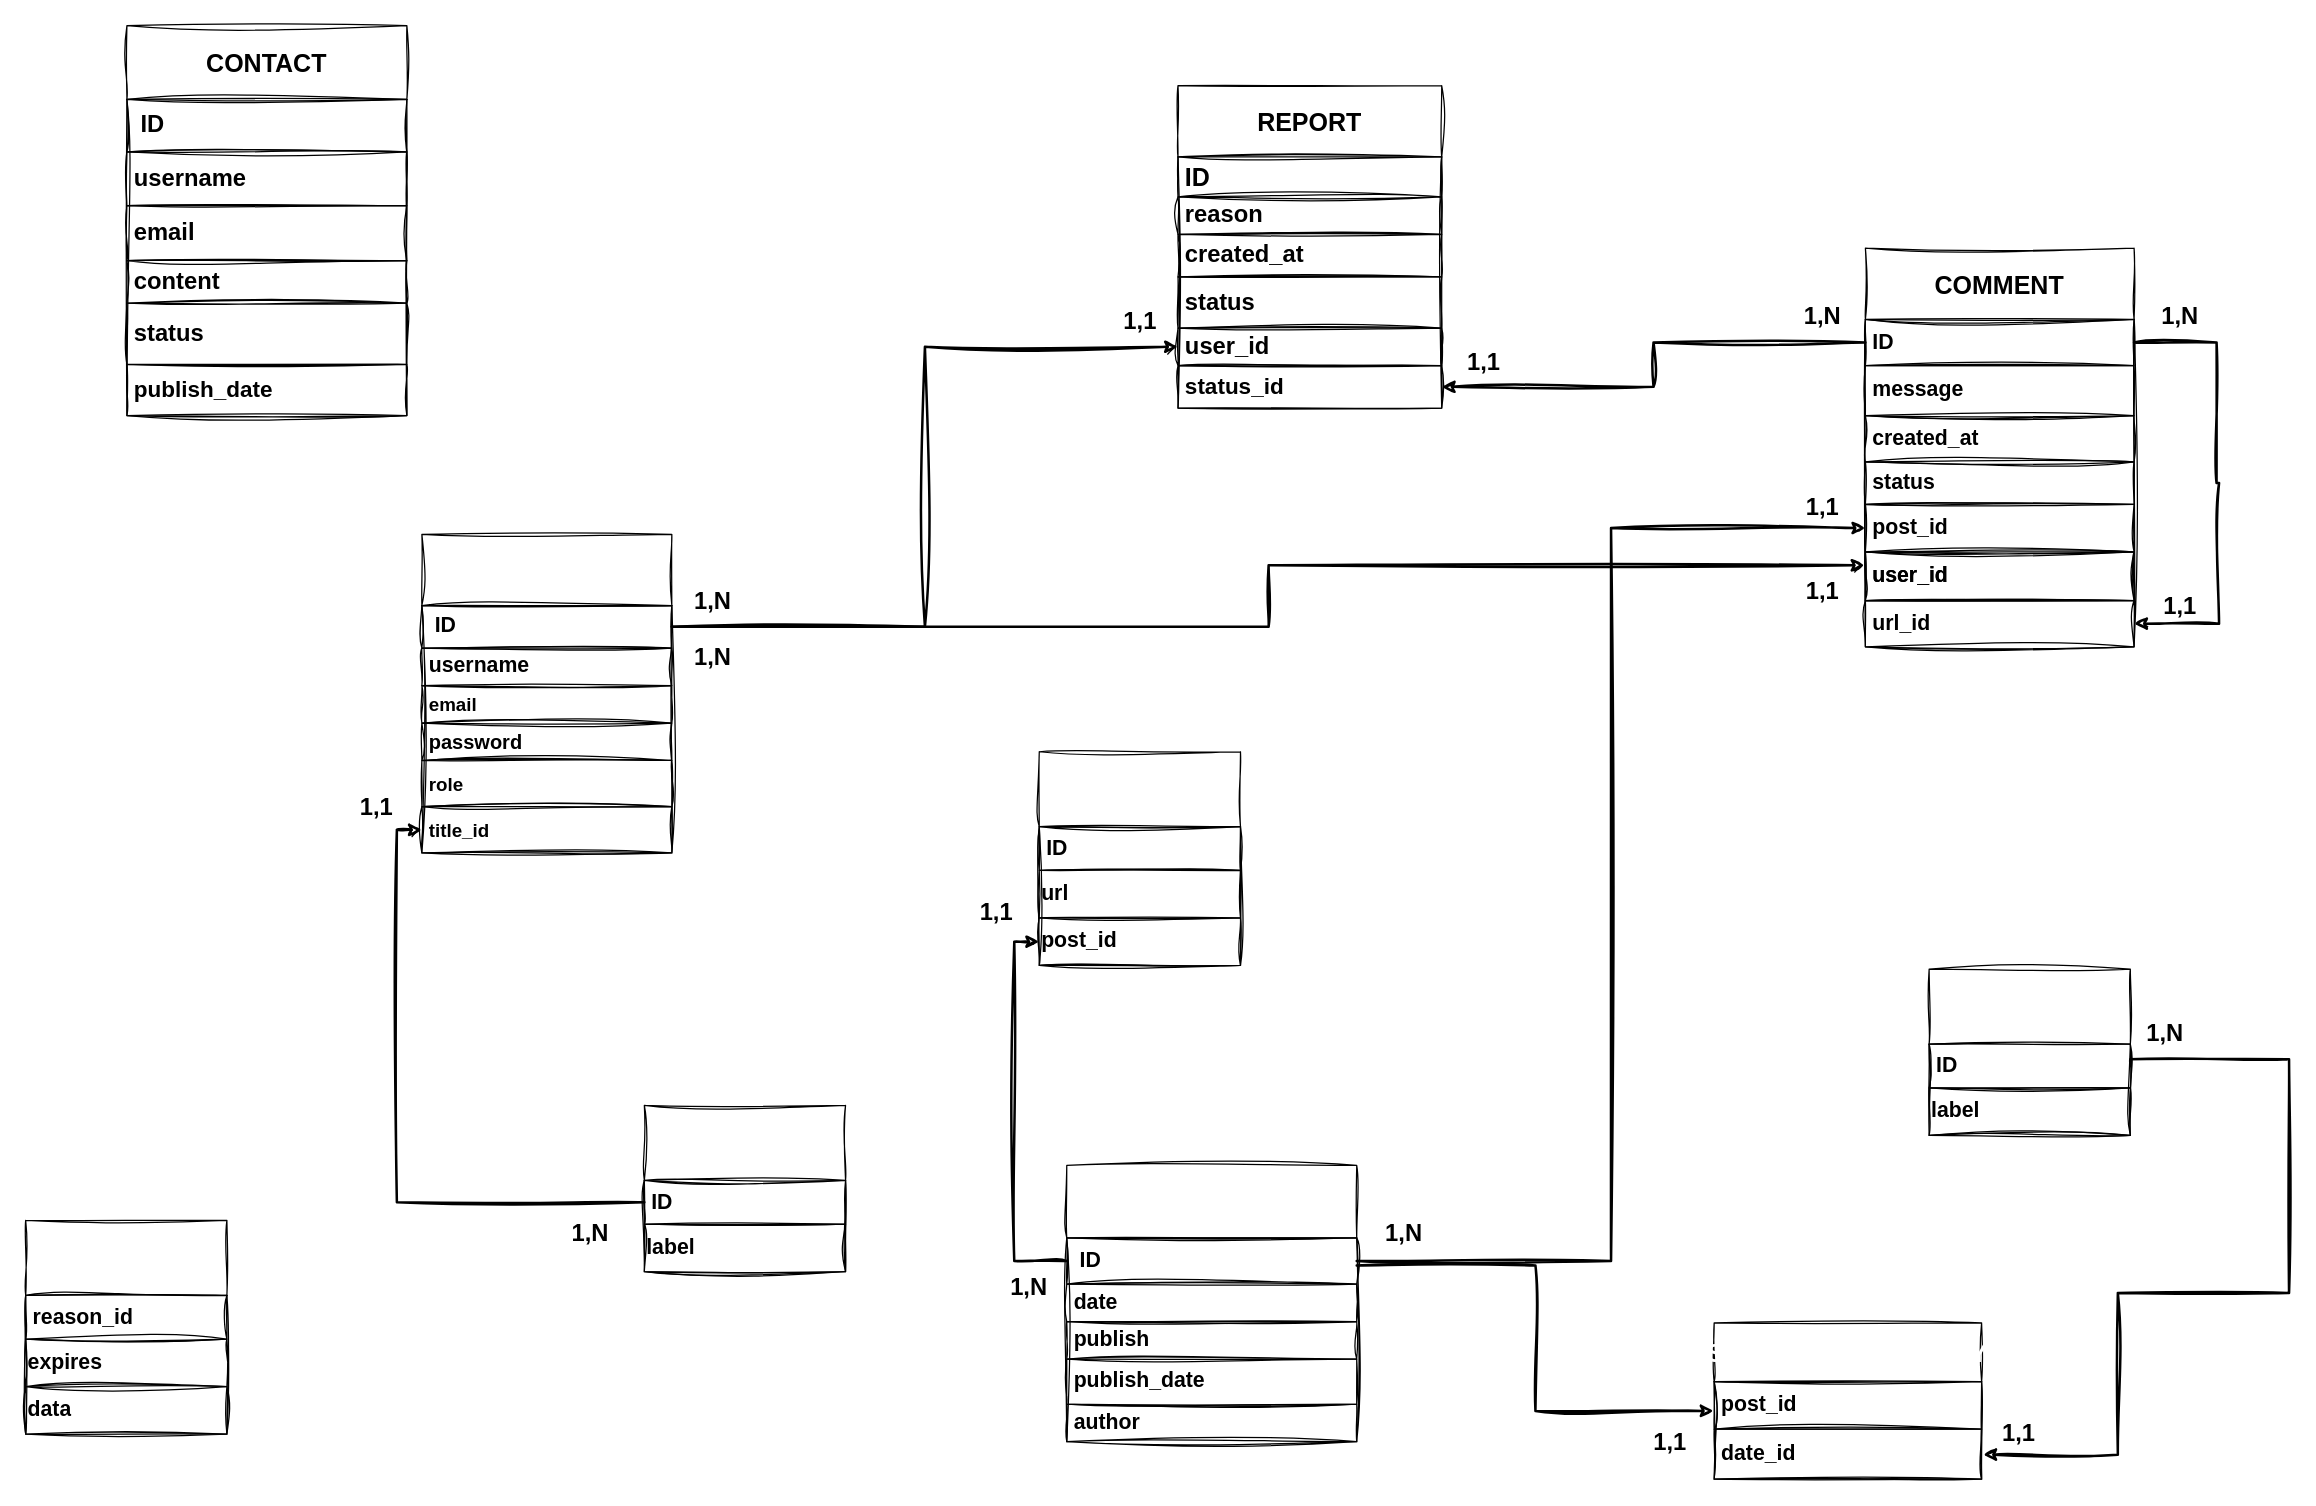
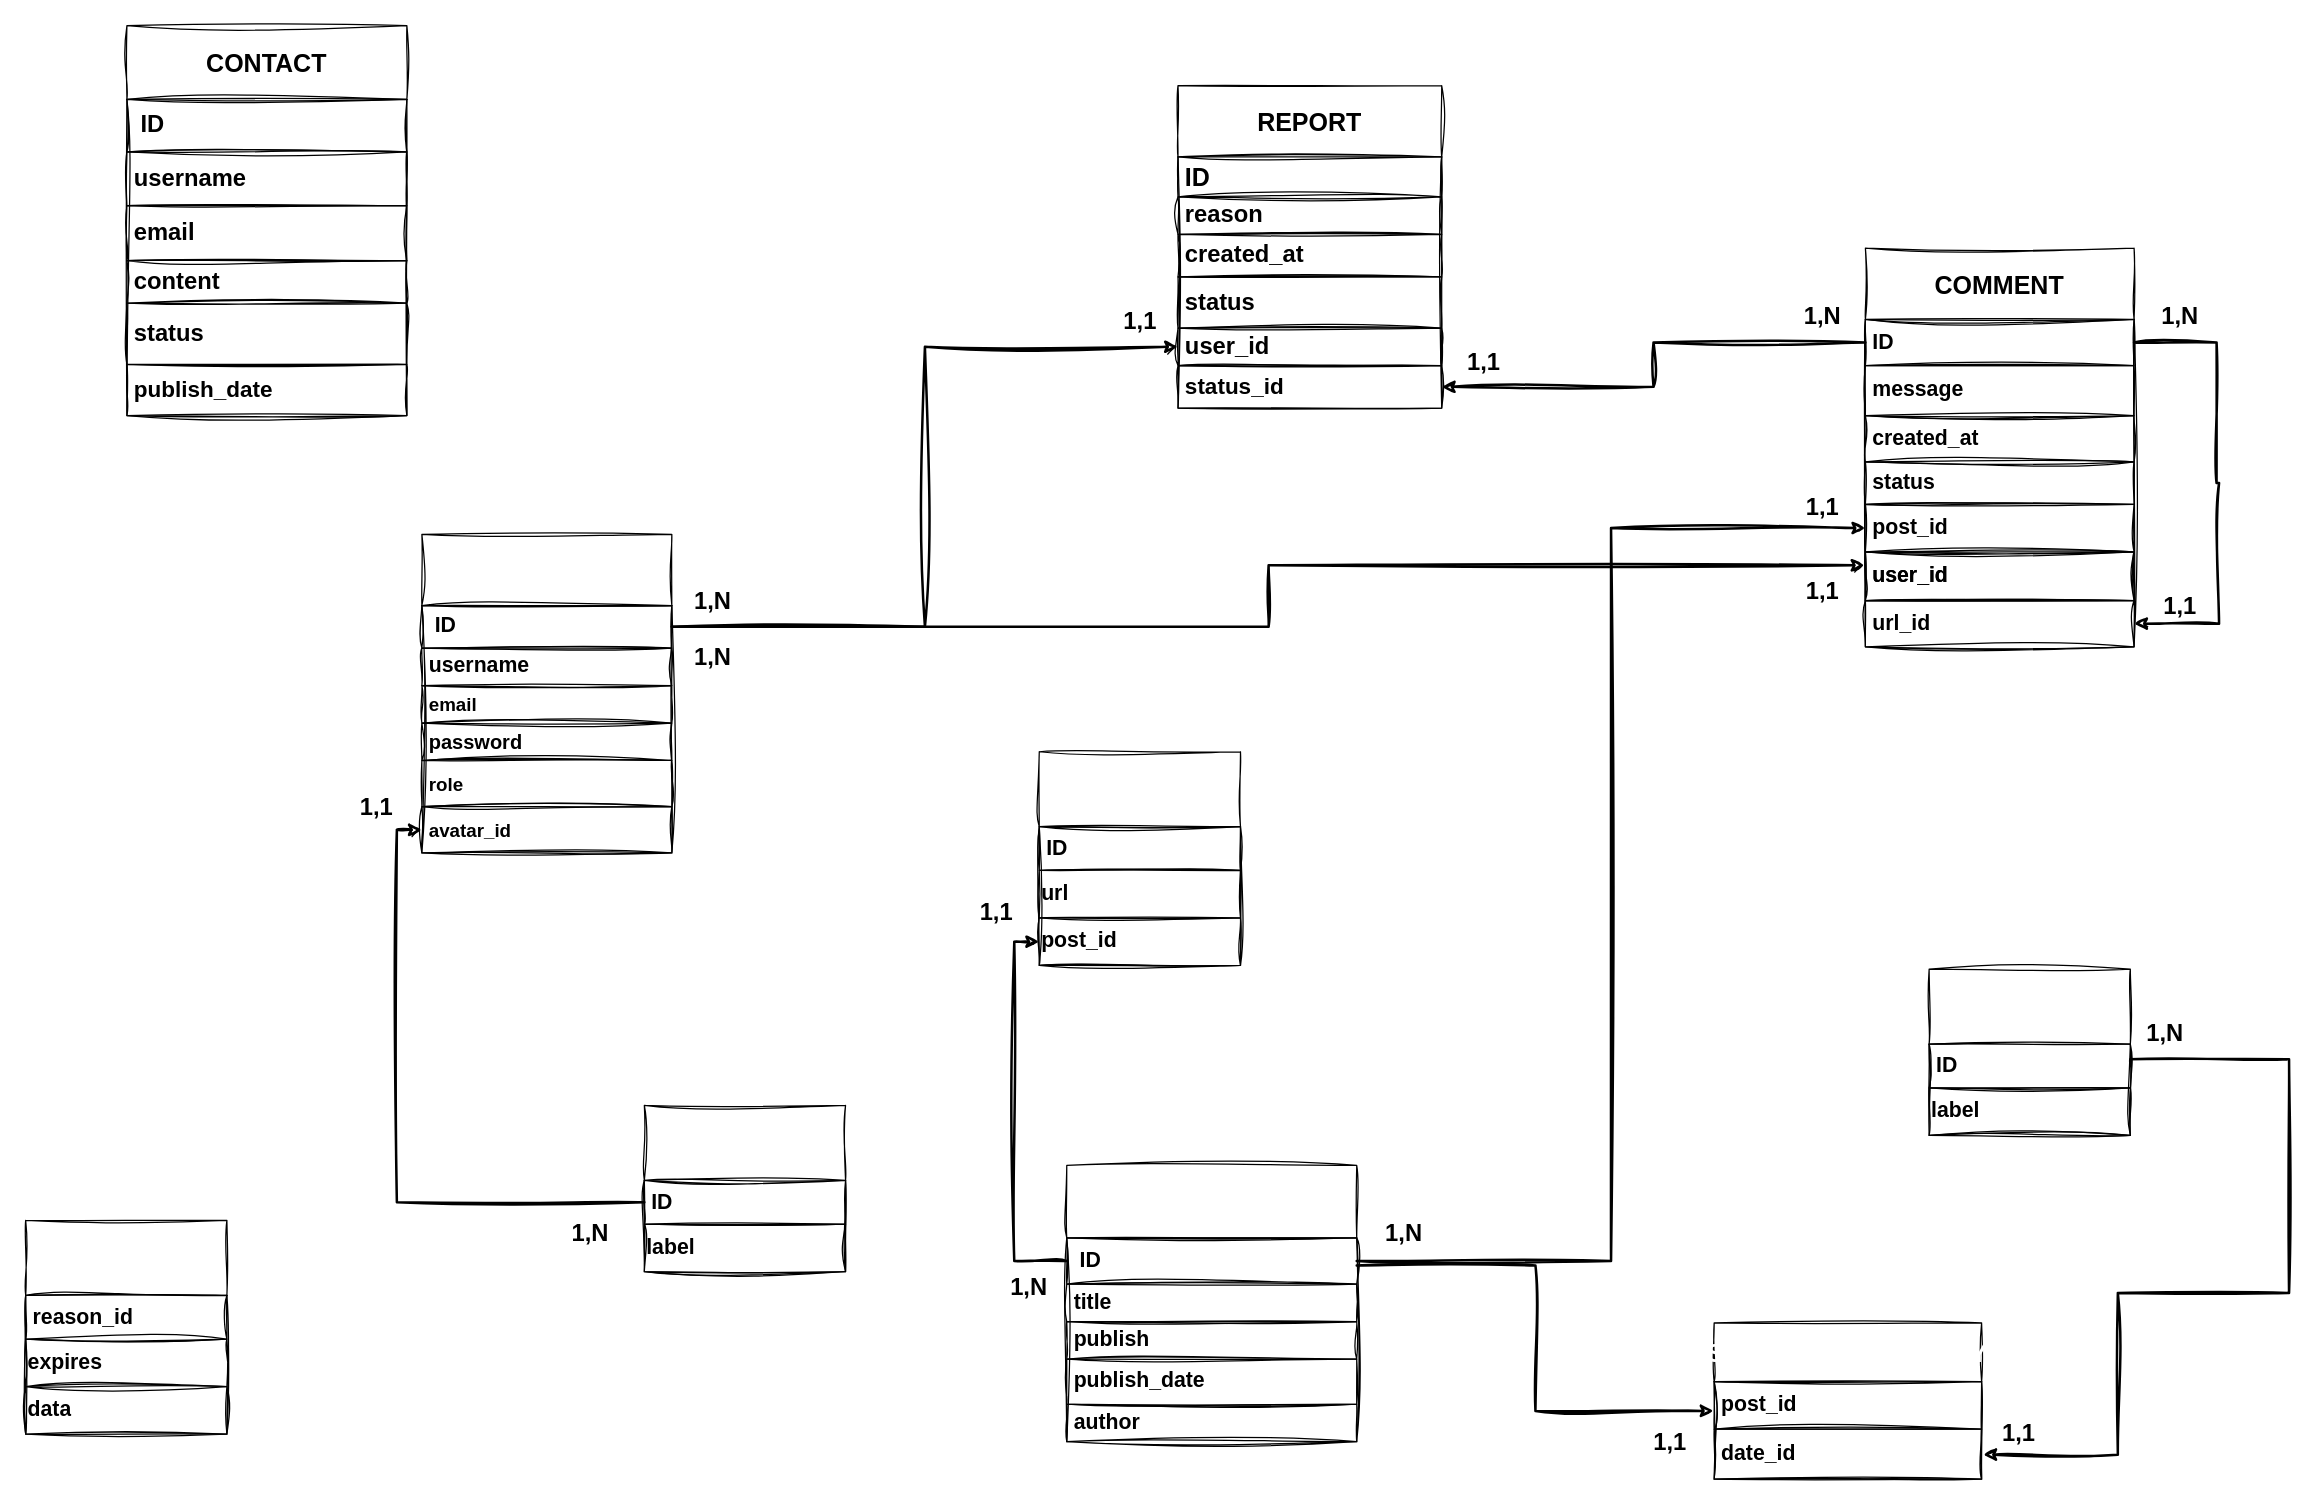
node "title_id": label "title_id" -> "avatar_id"
node "date": label "date" -> "title"
